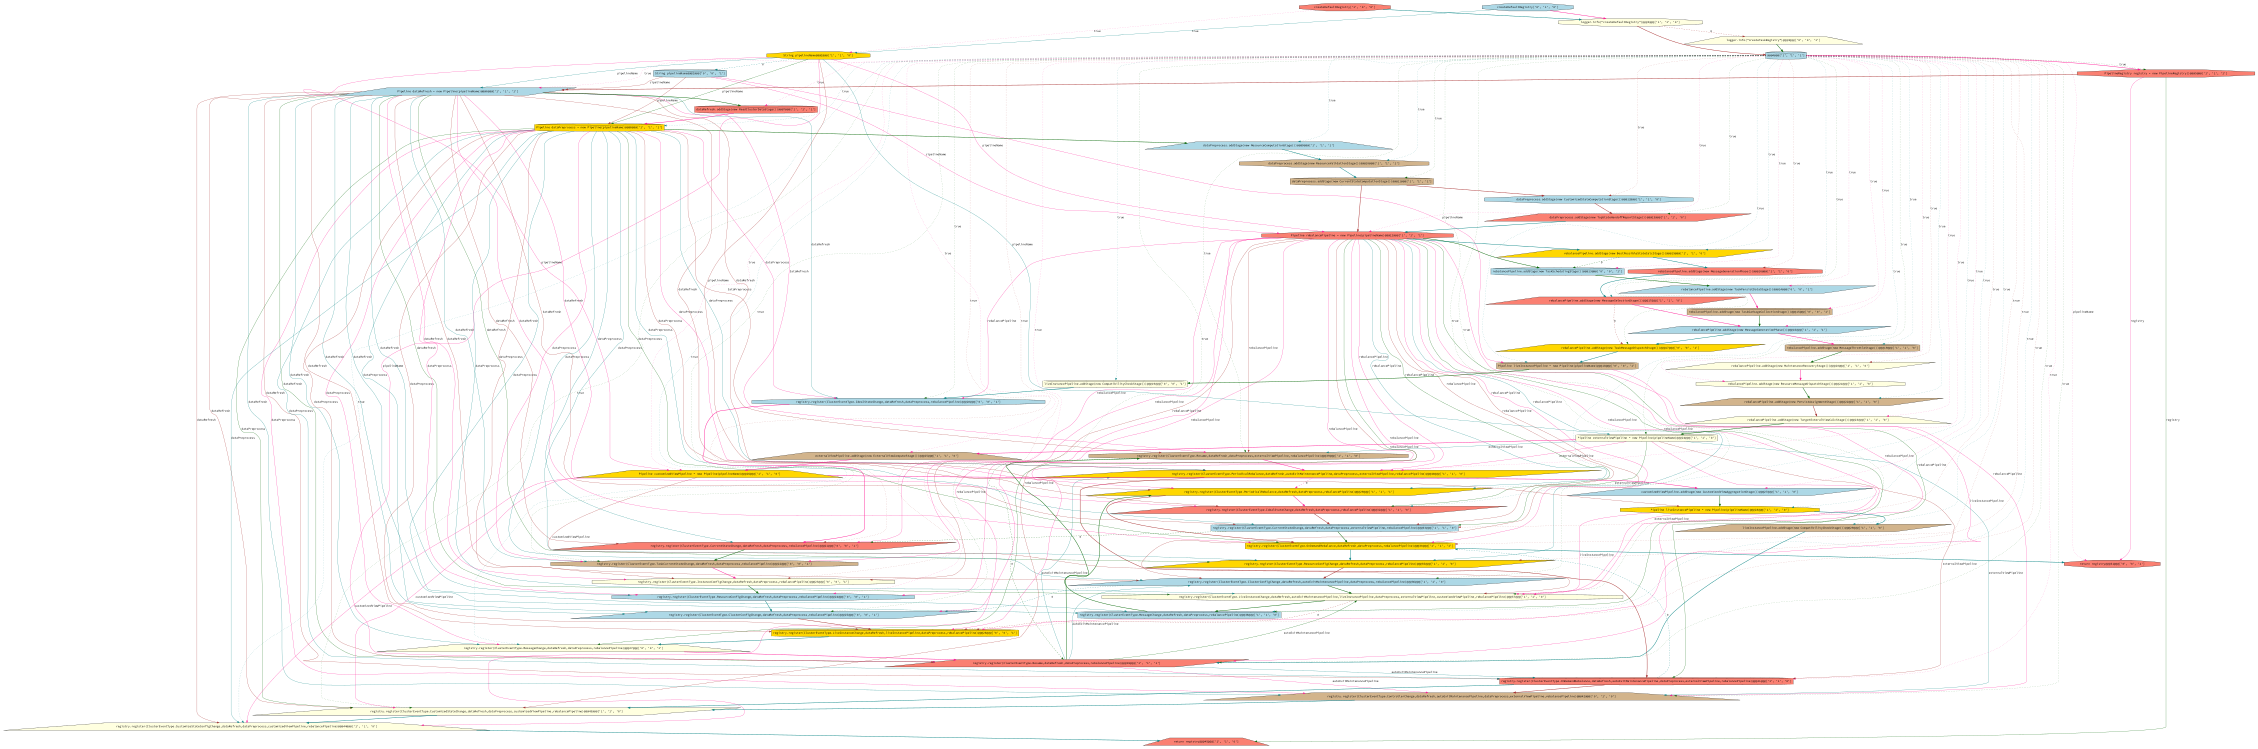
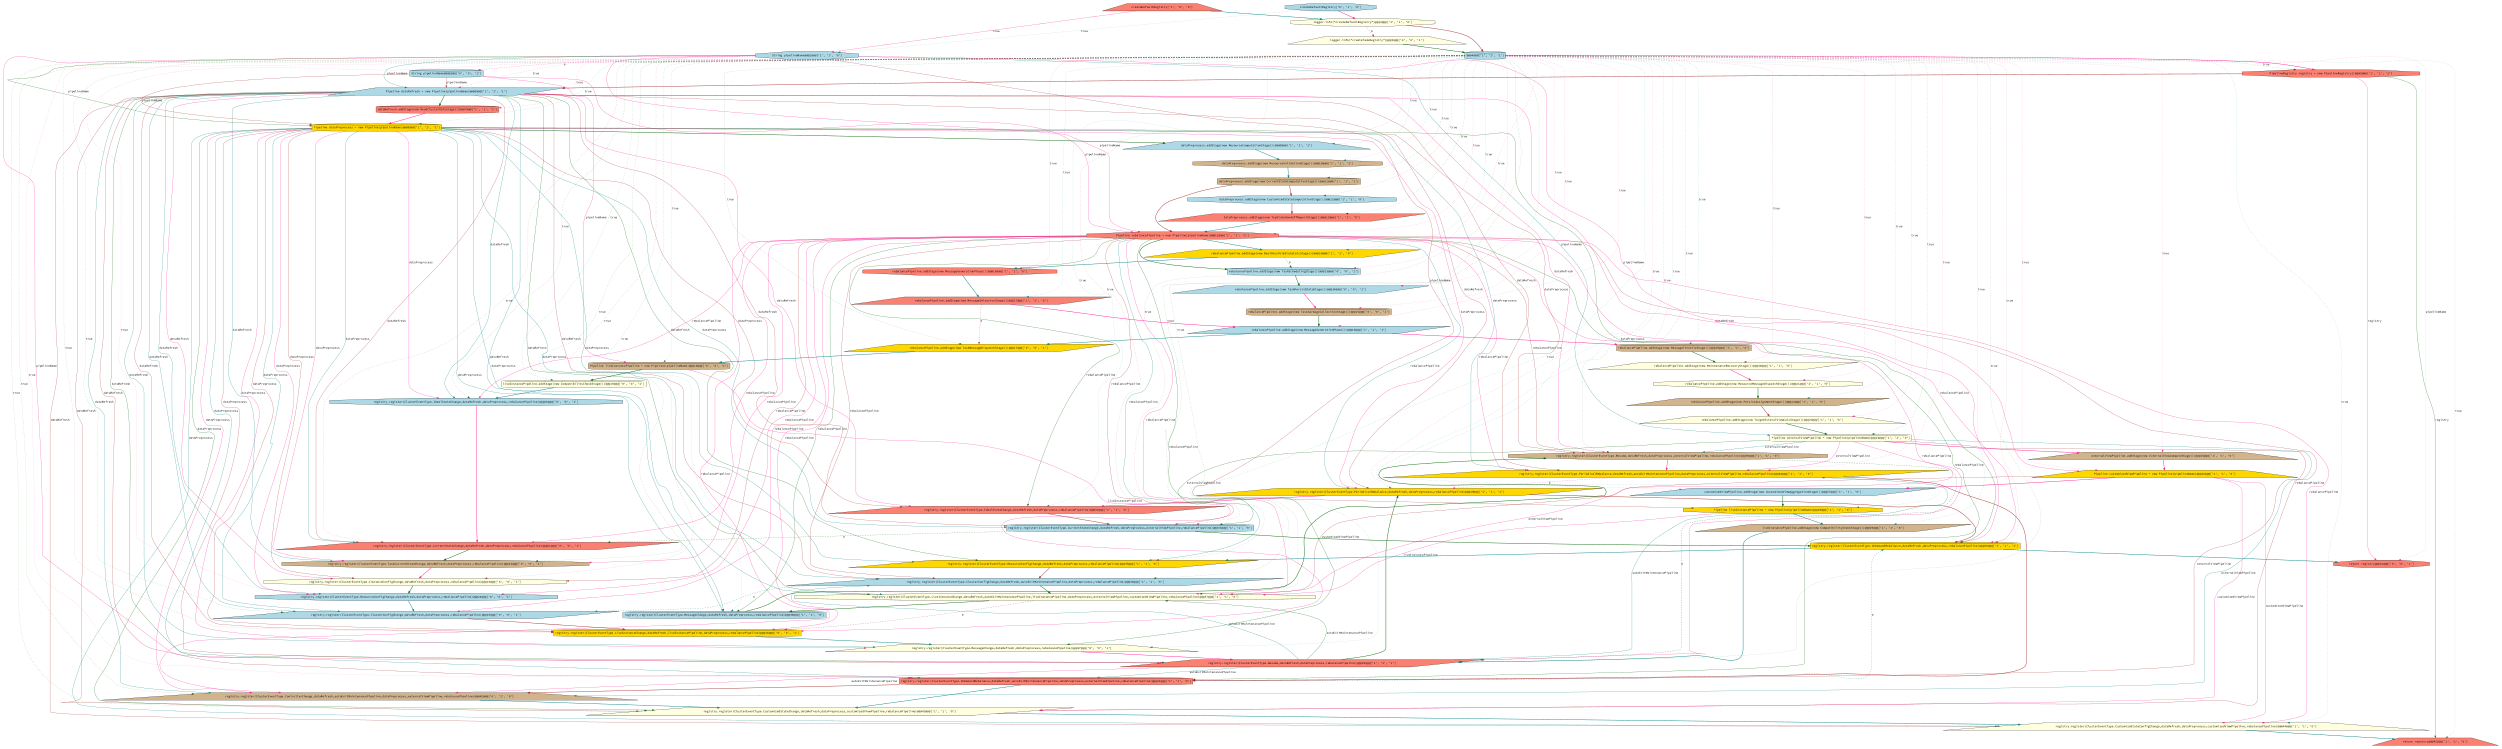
node "createDefaultRegistry['1', '0', '0']": shape octagon -> trapezium
edge "createDefaultRegistry['1', '0', '0']" -> "String pipelineName@@@2@@@['1', '1', '0']": style dotted -> solid
edge "createDefaultRegistry['0', '1', '0']" -> "String pipelineName@@@2@@@['1', '1', '0']": style solid -> dotted
node "String pipelineName@@@2@@@['1', '1', '0']": fillcolor gold -> lightblue
edge "@@@4@@@['1', '1', '1']" -> "return registry@@@45@@@['1', '1', '0']": added, label "true"
edge "String pipelineName@@@2@@@['1', '1', '0']" -> "String pipelineName@@@2@@@['0', '0', '1']": color teal -> deeppink
